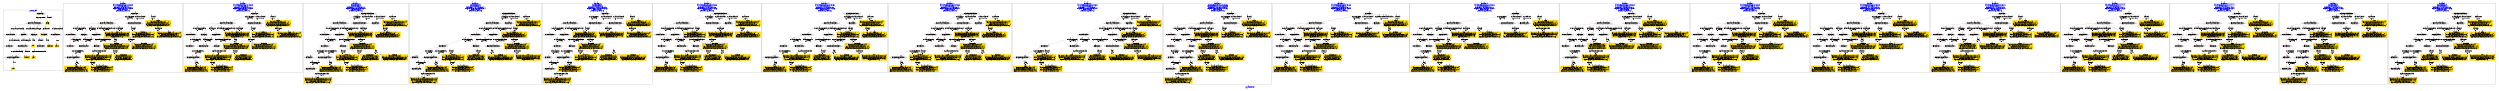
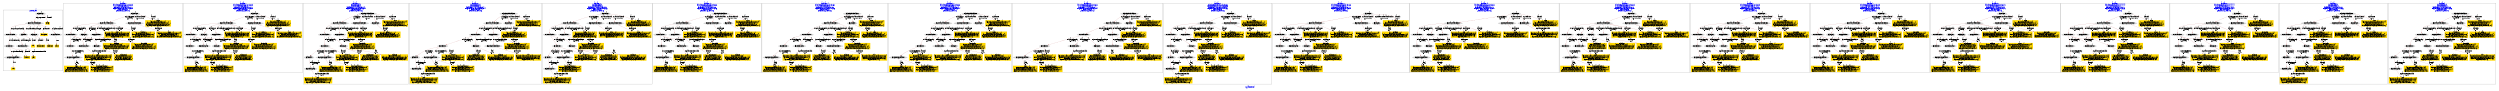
edge "E35_Title1" -> "title": label "label" -> "carried"
node "technique_uri": fillcolor lightgray -> gold
